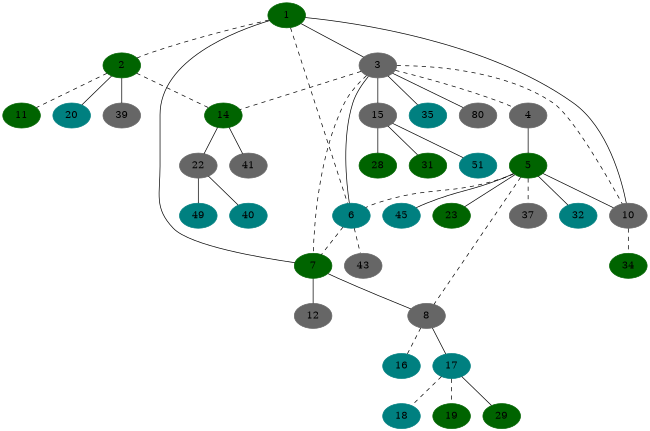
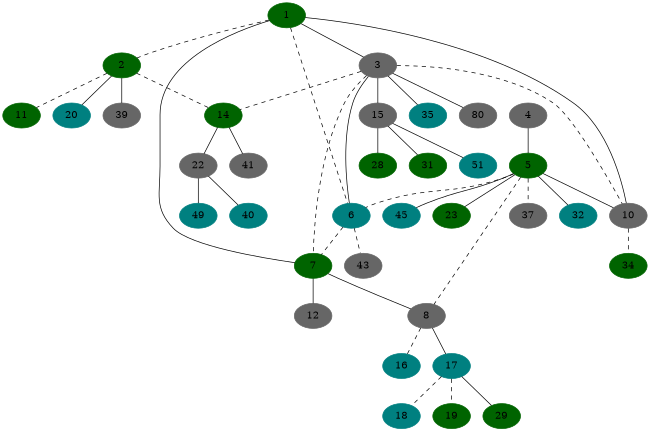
edge "3" -- "4": removed
